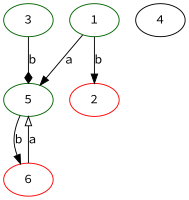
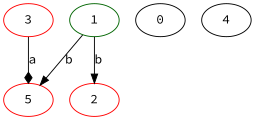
node "3": color darkgreen -> red
node "0": added
edge "3" -> "5": label "b" -> "a"
edge "1" -> "5": label "a" -> "b"
node "5": color darkgreen -> red
node "6": removed
